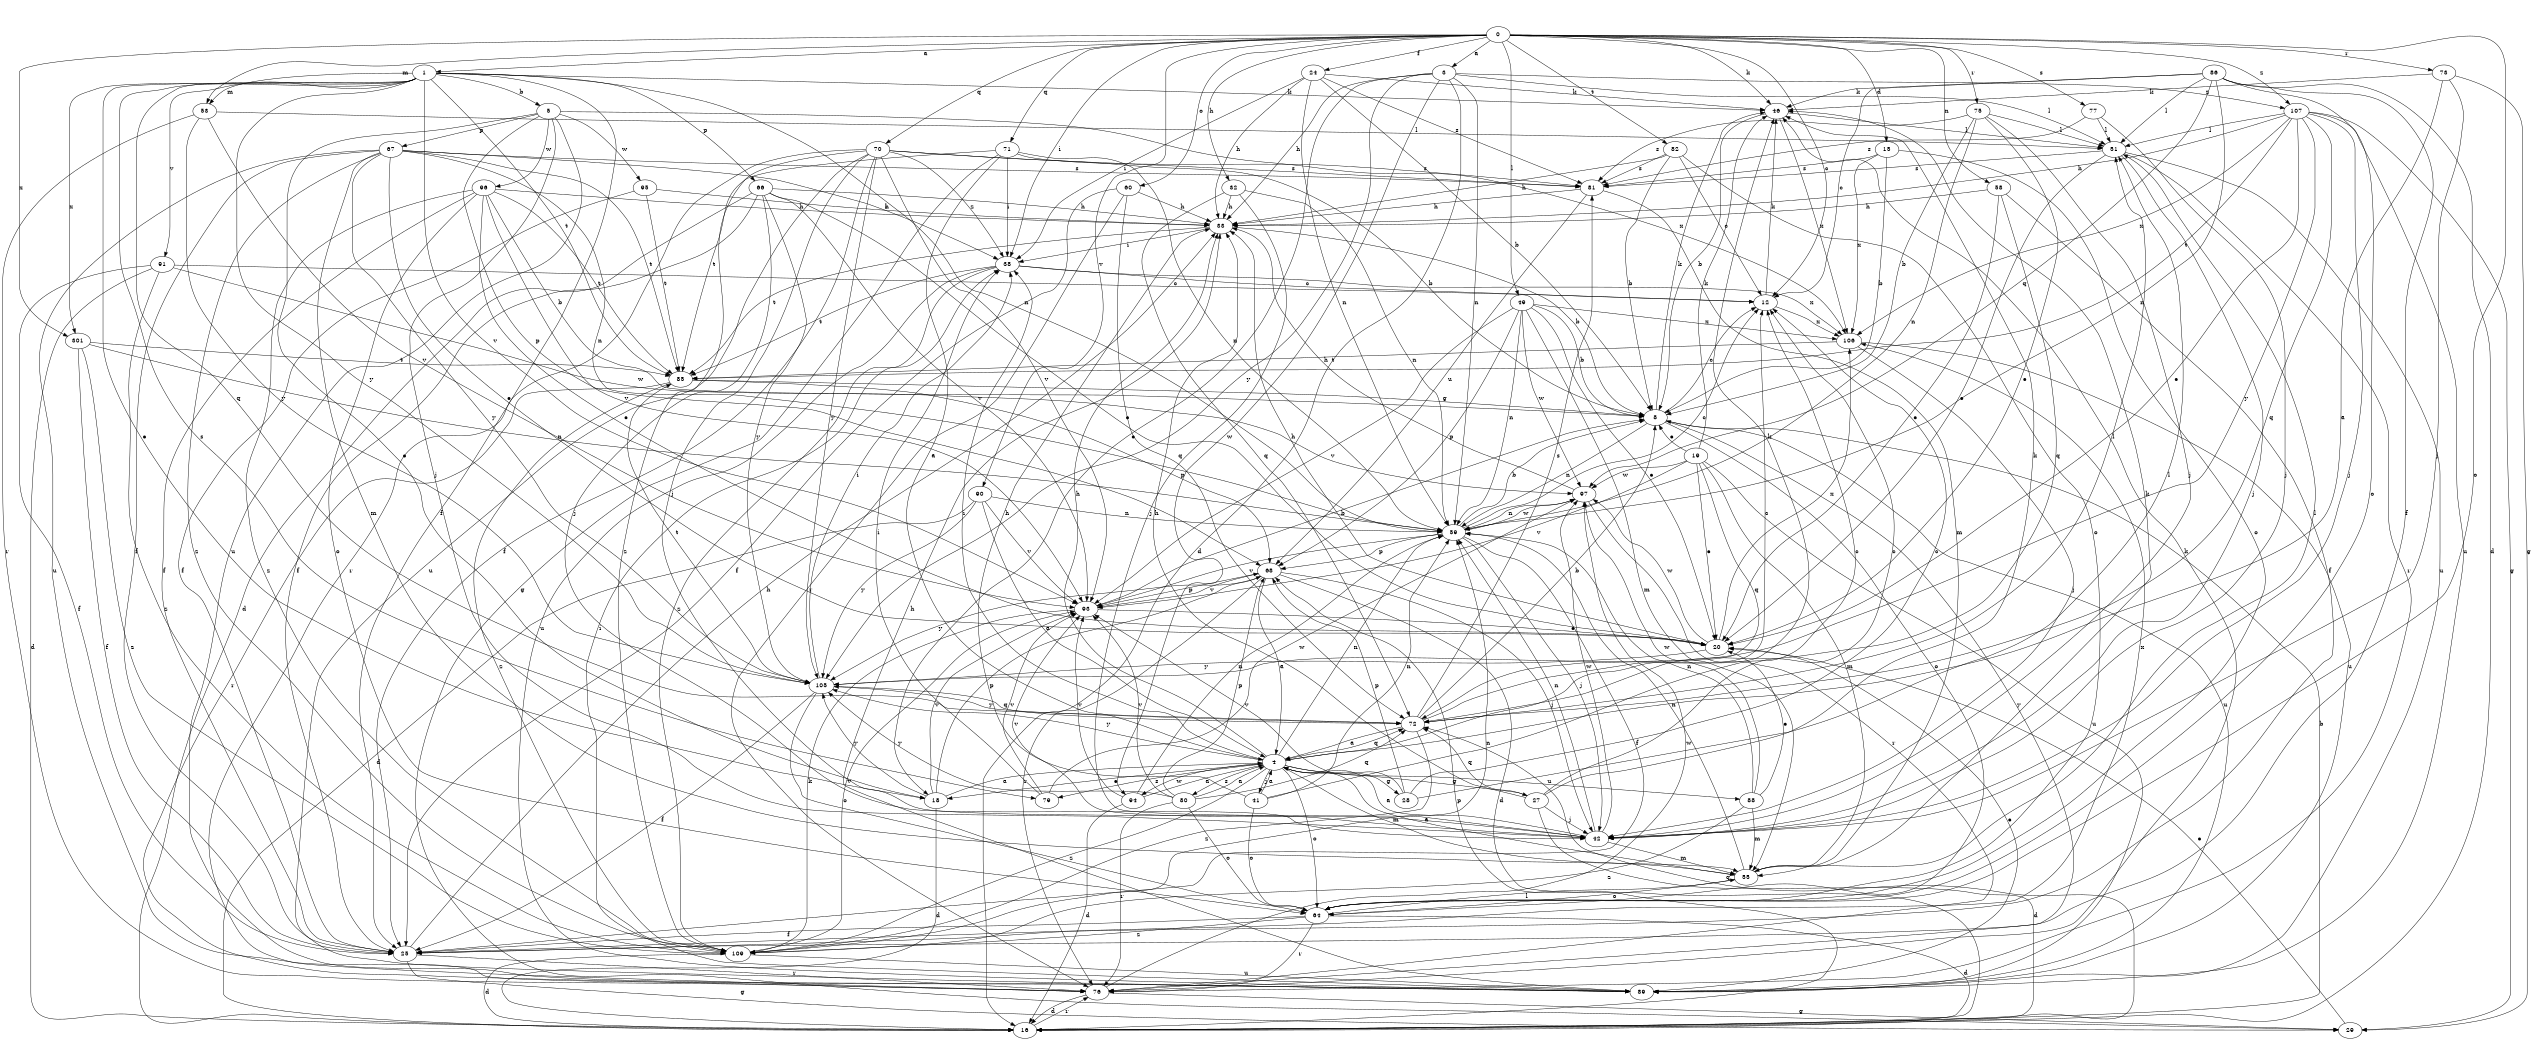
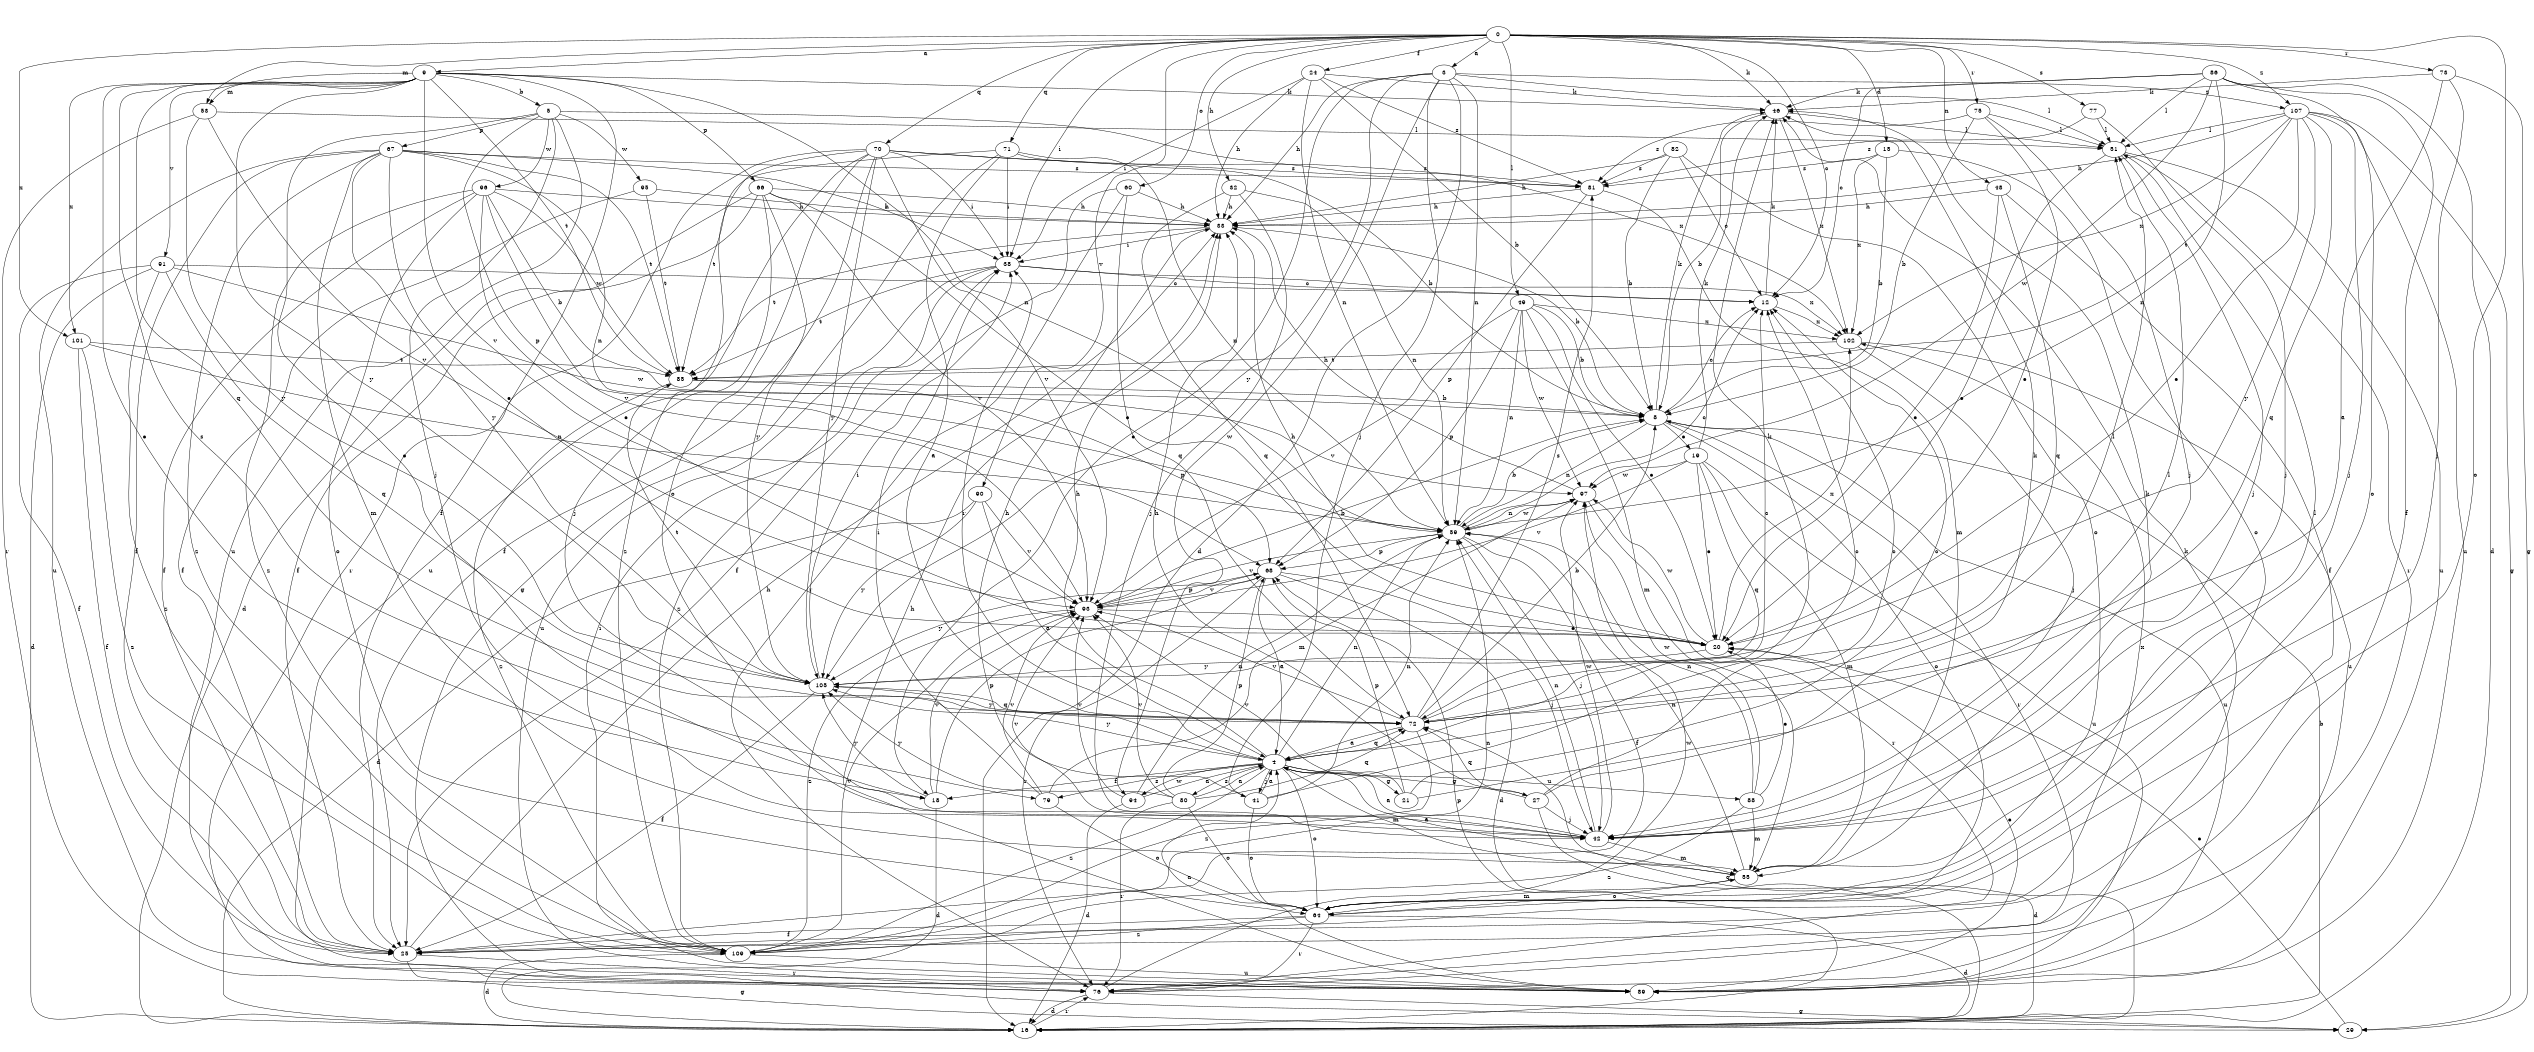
node "1": label "1" -> "9"
edge "0" -> "82": removed, label "t"
edge "51" -> "81": removed, label "s"
node "58": label "58" -> "48"
edge "70" -> "38": label "z" -> "i"
edge "96" -> "85": label "t" -> "w"
edge "86" -> "97": label "q" -> "w"
node "301": label "301" -> "101"
node "106": label "106" -> "102"
edge "81" -> "68": label "u" -> "p"
edge "85" -> "8": label "g" -> "b"
edge "75" -> "59": removed, label "n"
edge "3" -> "41": added, label "j"
edge "19" -> "8": reversed
edge "70" -> "42": label "j" -> "o"
edge "4" -> "38": label "i" -> "r"
edge "90" -> "59": removed, label "n"
edge "79" -> "97": label "w" -> "m"
edge "72" -> "93": added, label "v"
edge "91" -> "72": added, label "q"
edge "8" -> "76": label "y" -> "r"
edge "18" -> "4": now "89" -> "4"
edge "93" -> "109": label "k" -> "z"
edge "4" -> "18": label "e" -> "f"
node "28": label "28" -> "21"
edge "105" -> "64": now "79" -> "64"
edge "64" -> "55": label "l" -> "m"
edge "85" -> "76": removed, label "r"
